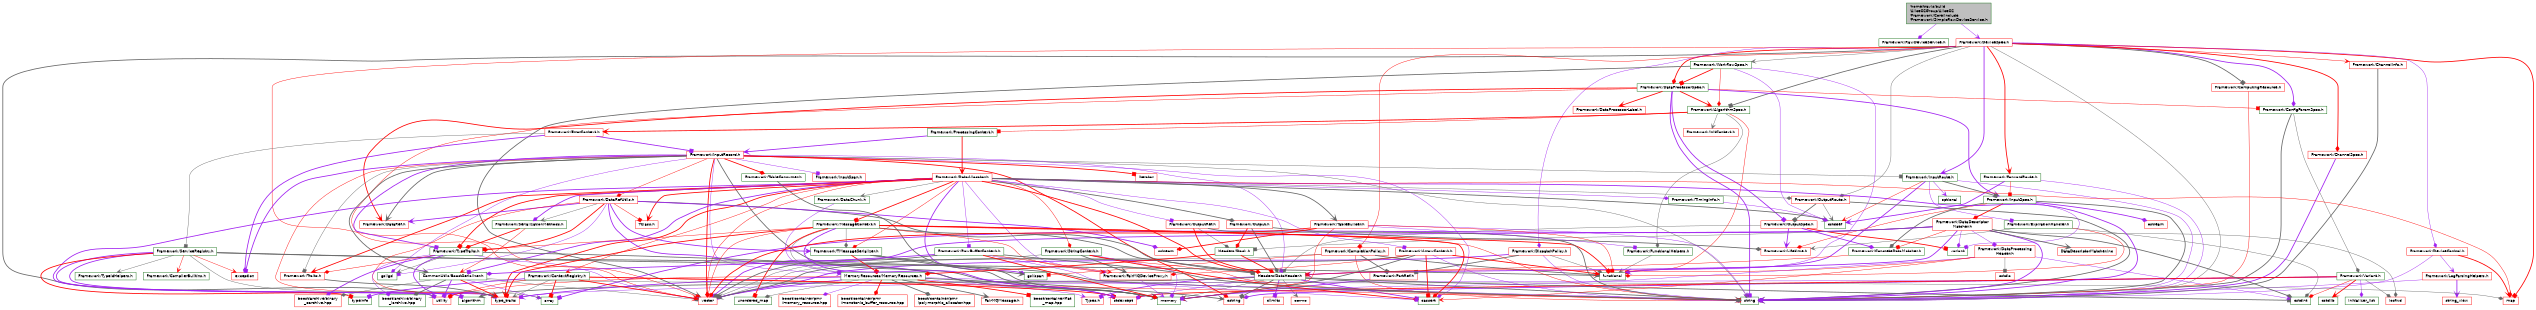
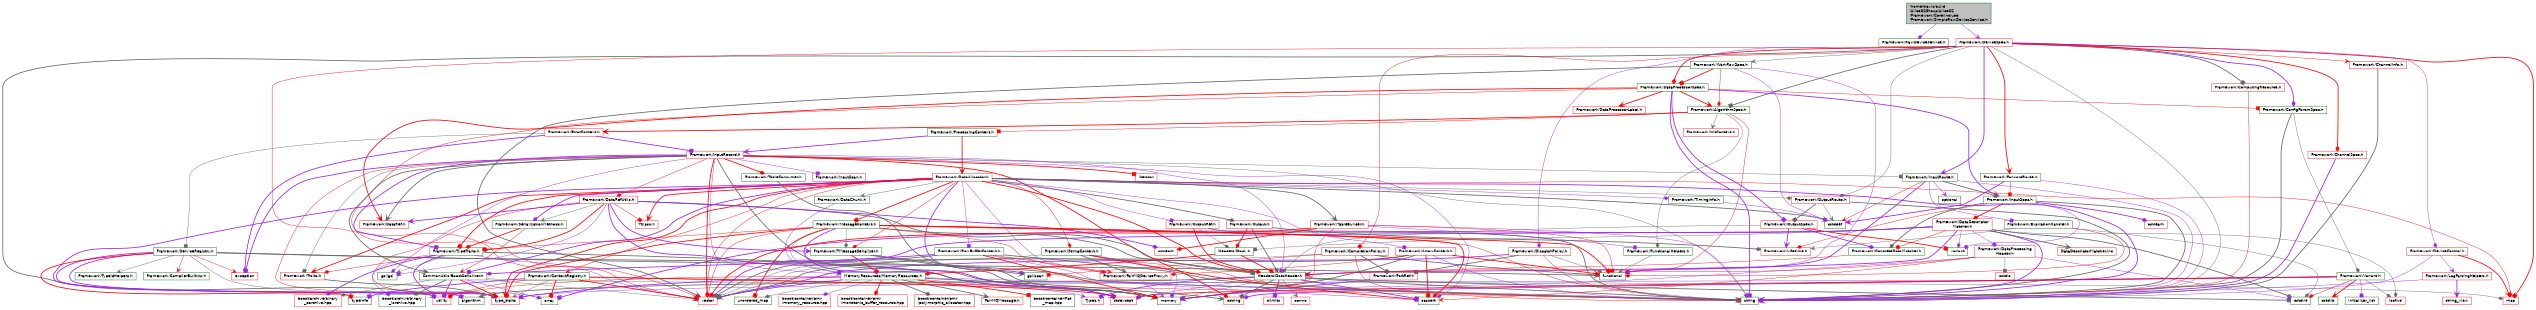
edge "Framework/Variant.h" -> "initializer_list": arrowhead diamond -> box
